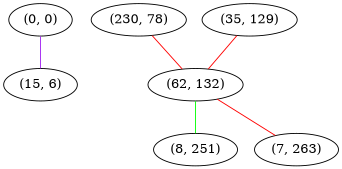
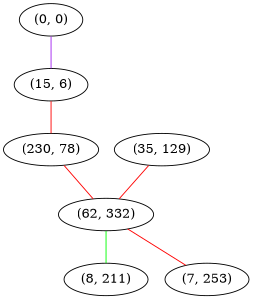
node "(62, 132)": label "(62, 132)" -> "(62, 332)"
edge "(15, 6)" -- "(230, 78)": added
node "(8, 251)": label "(8, 251)" -> "(8, 211)"
node "(7, 263)": label "(7, 263)" -> "(7, 253)"
